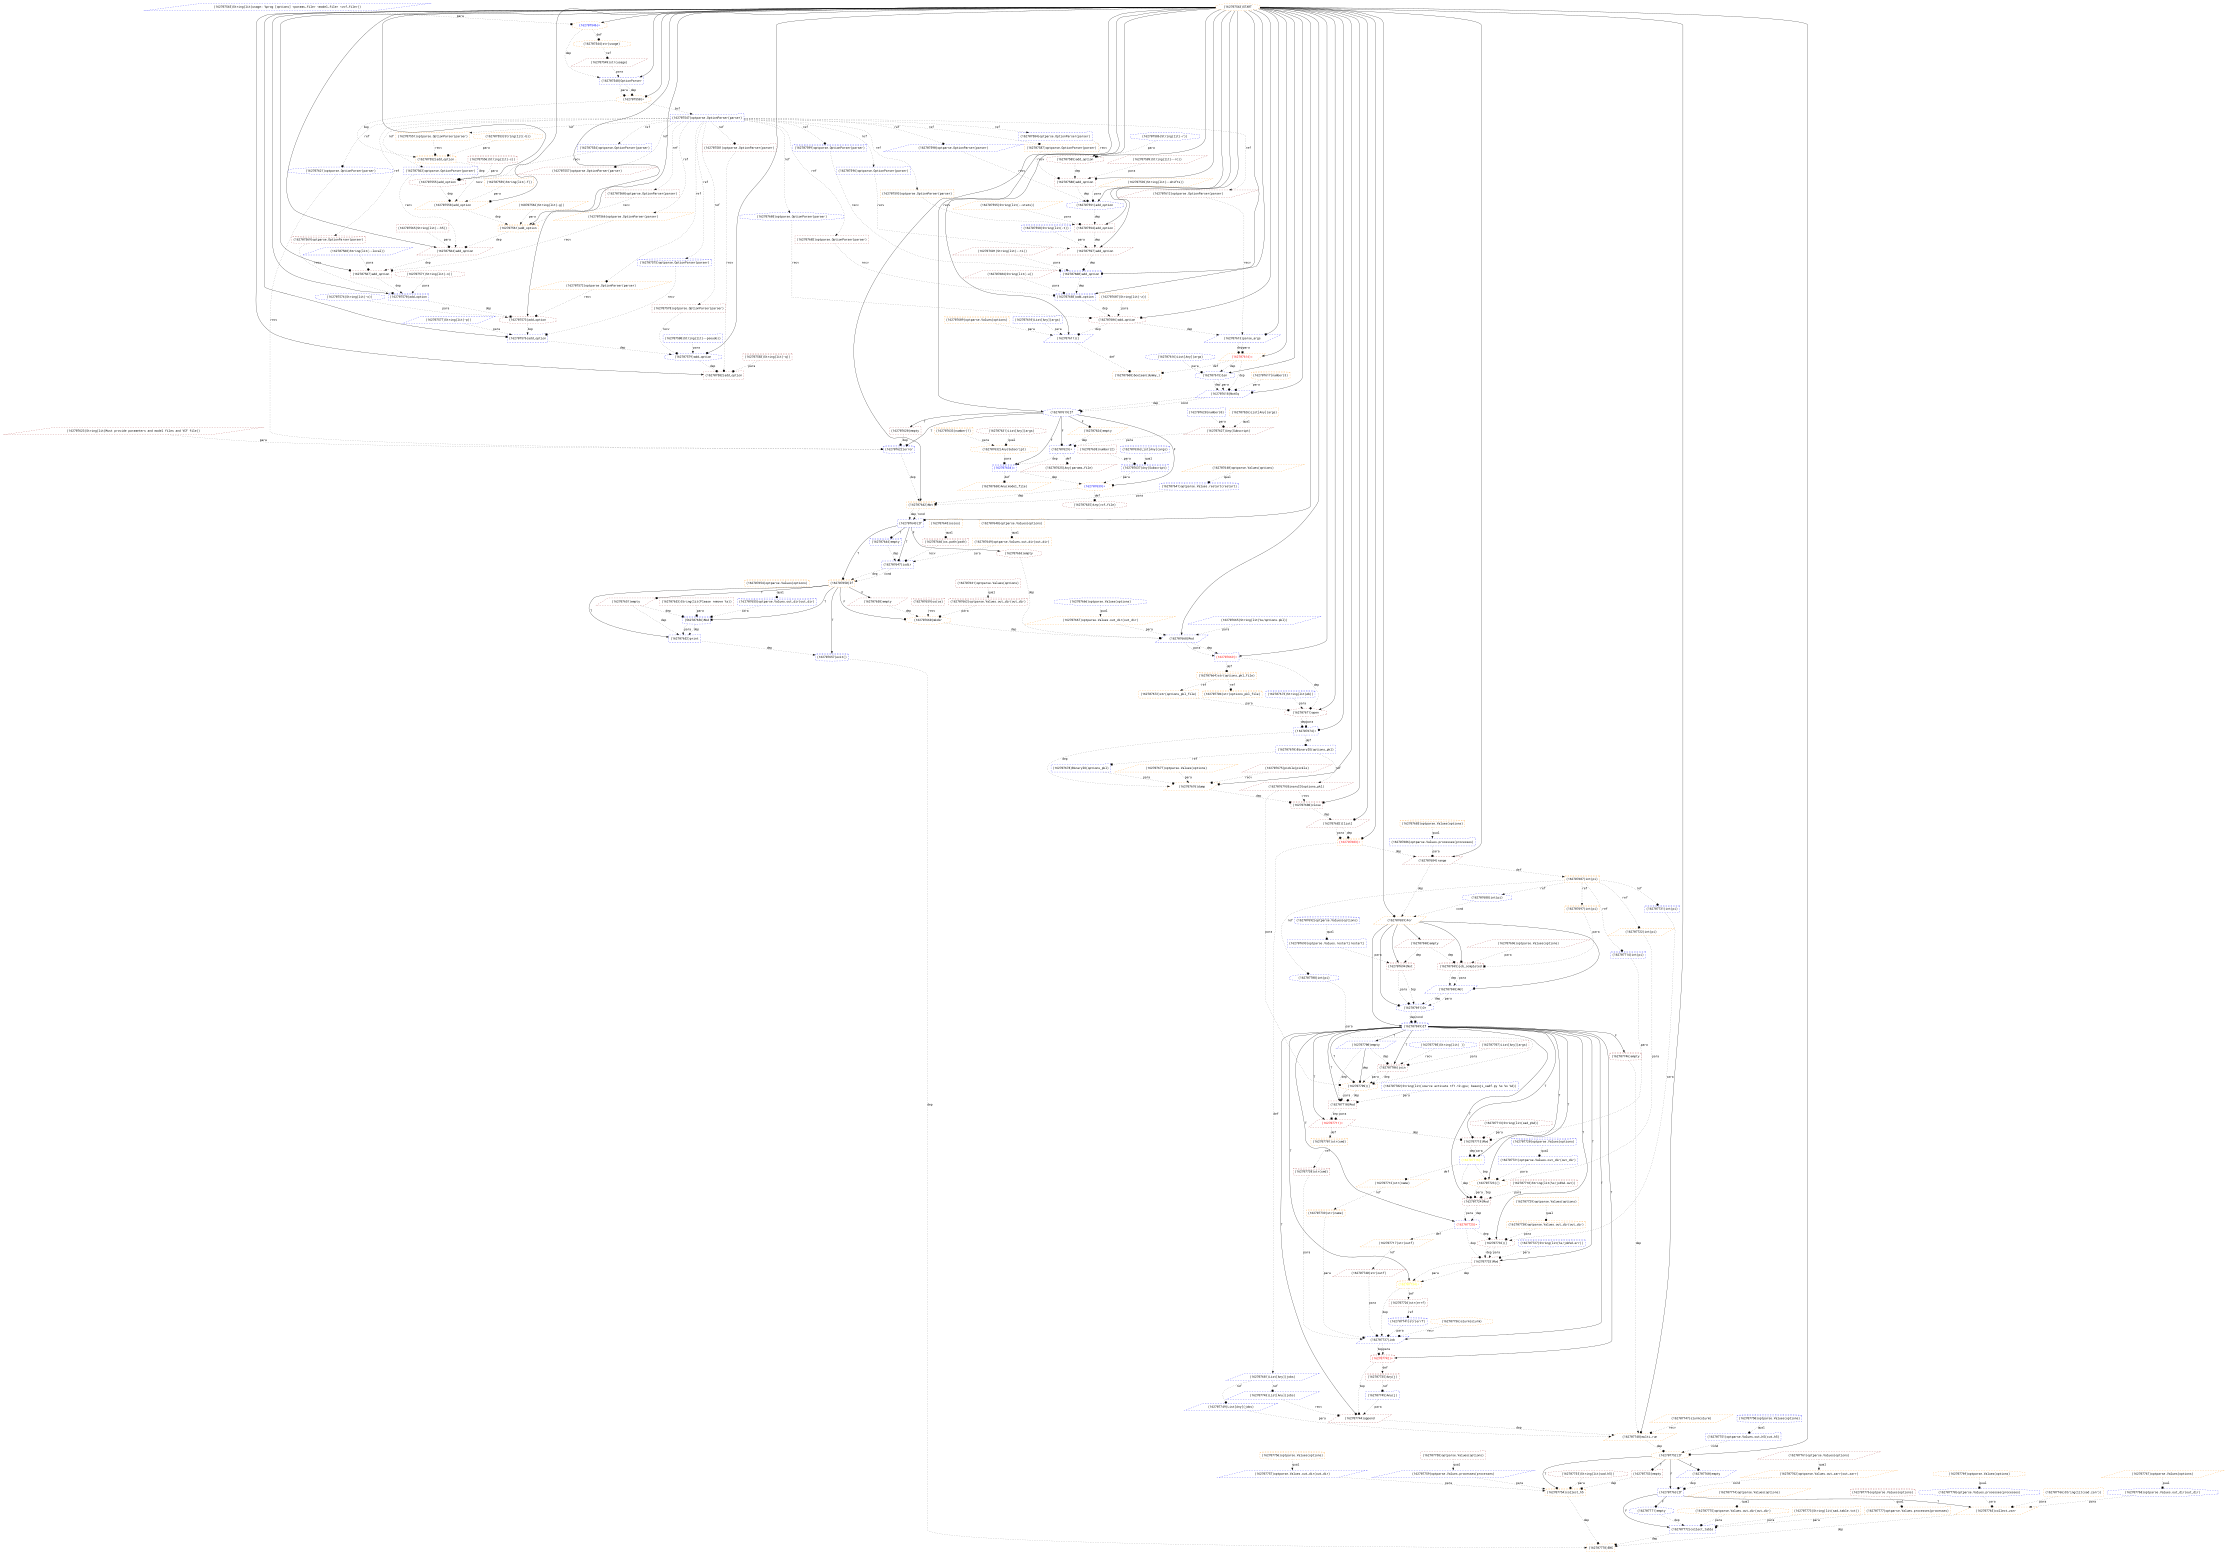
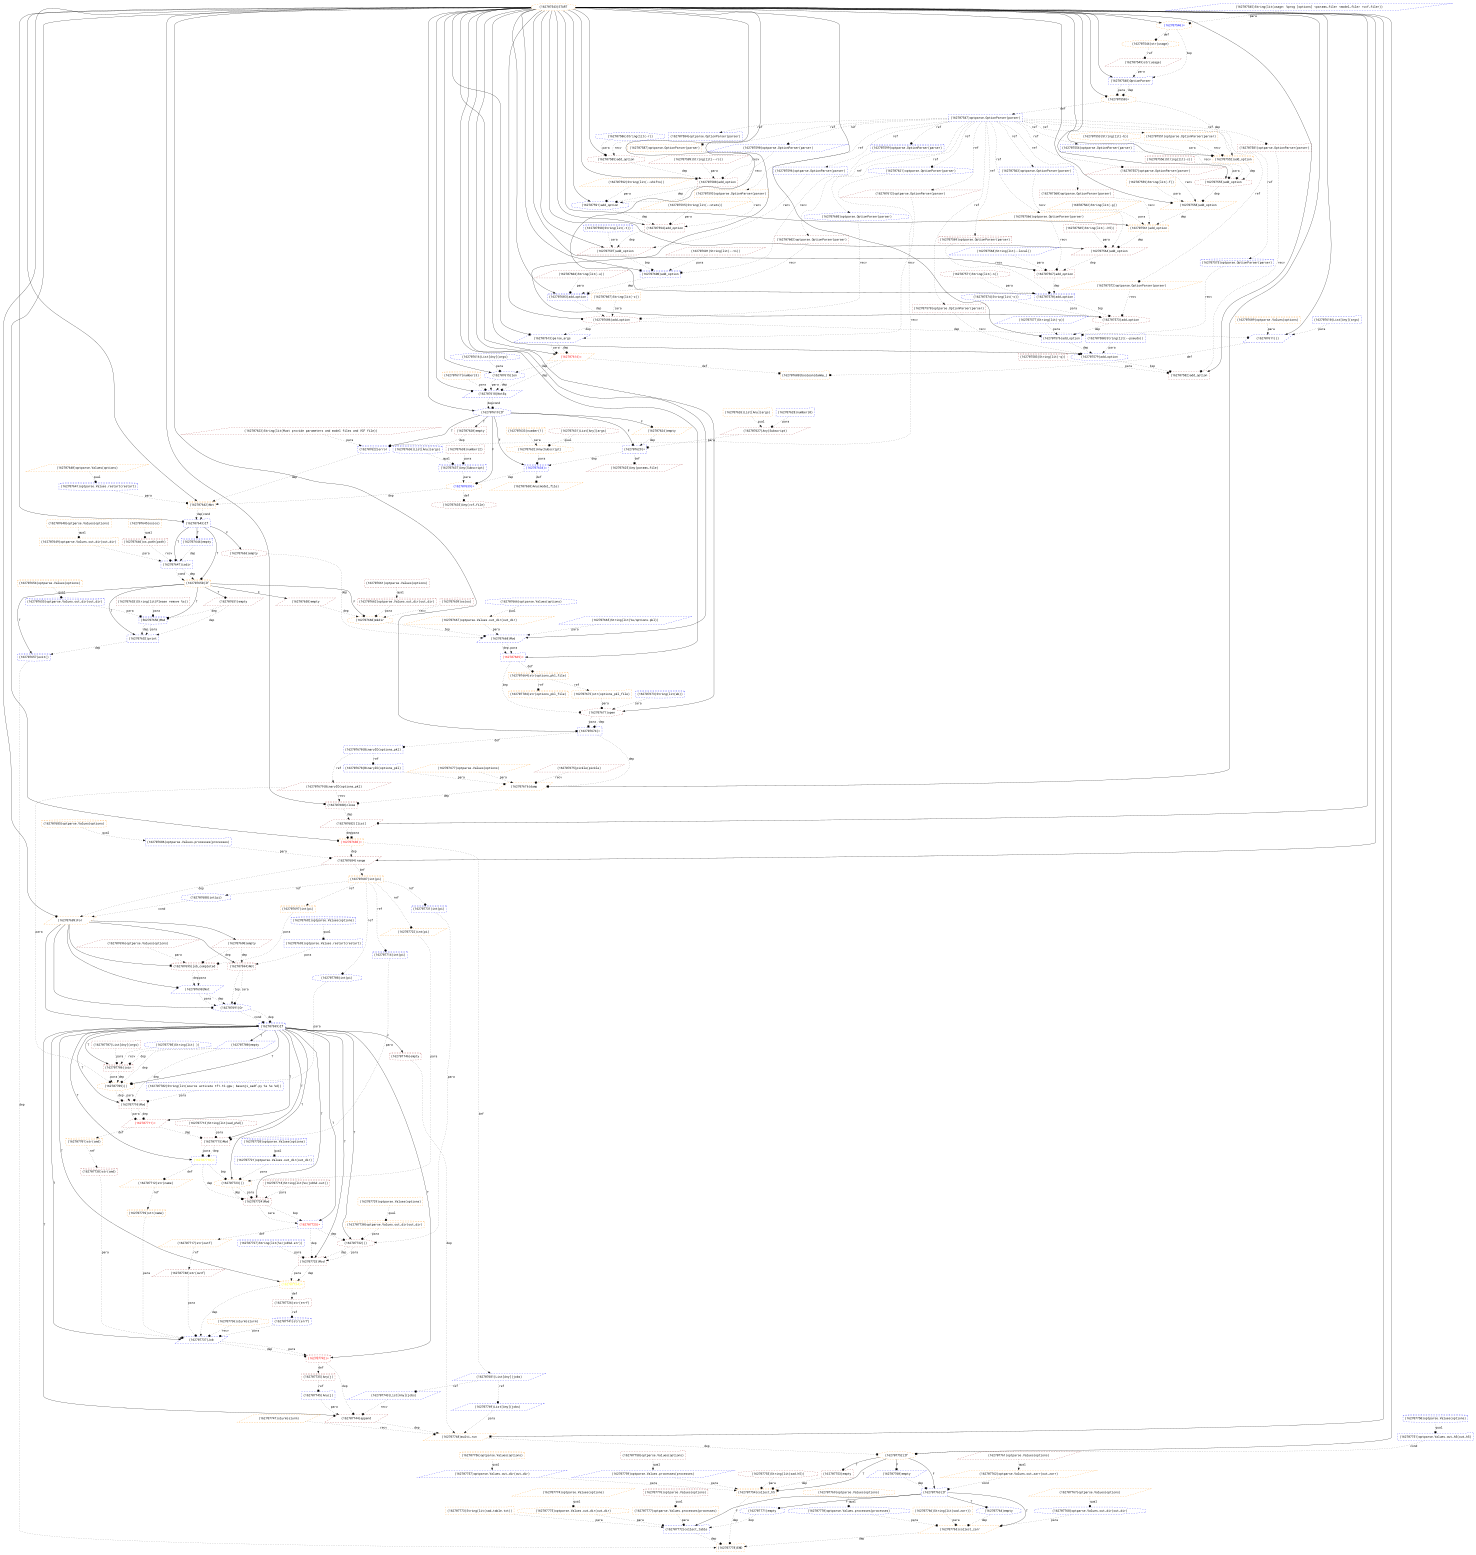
edge "(162707543)START" -> "(162707552)add_option": added
edge "(162707700)empty" -> "(162707709)()": style solid -> dotted
node "(162707764)empty": added
